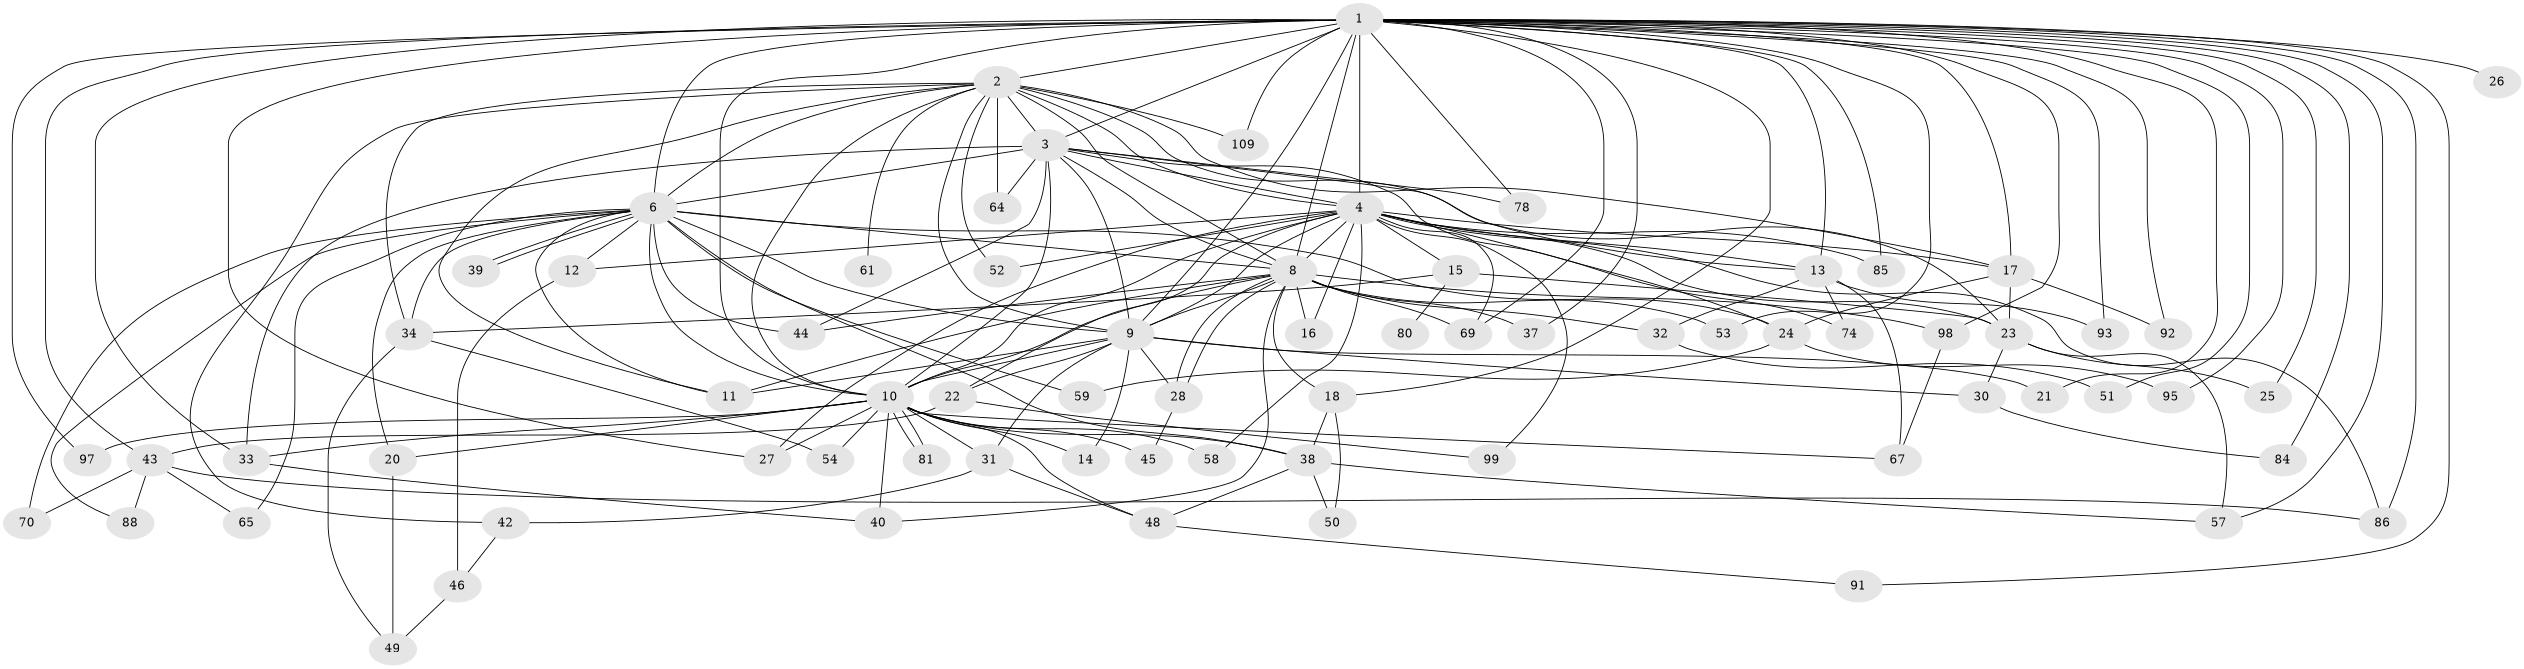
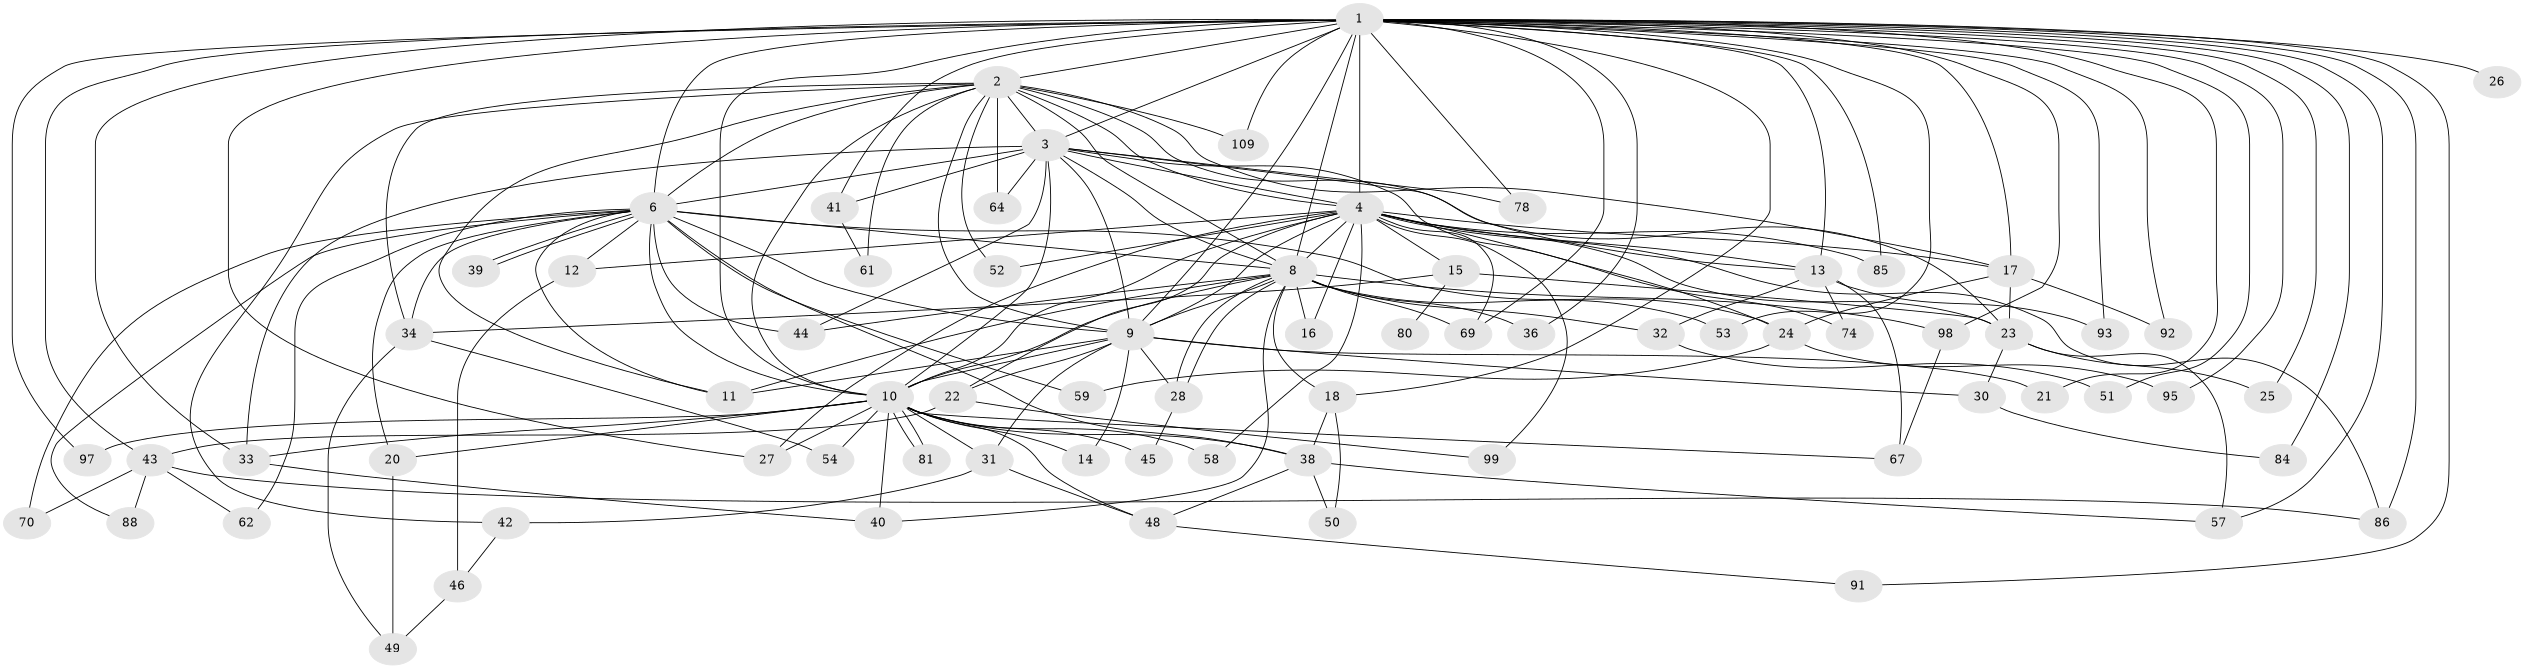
node "41": added
node "37": label "37" -> "36"
node "65": label "65" -> "62"
